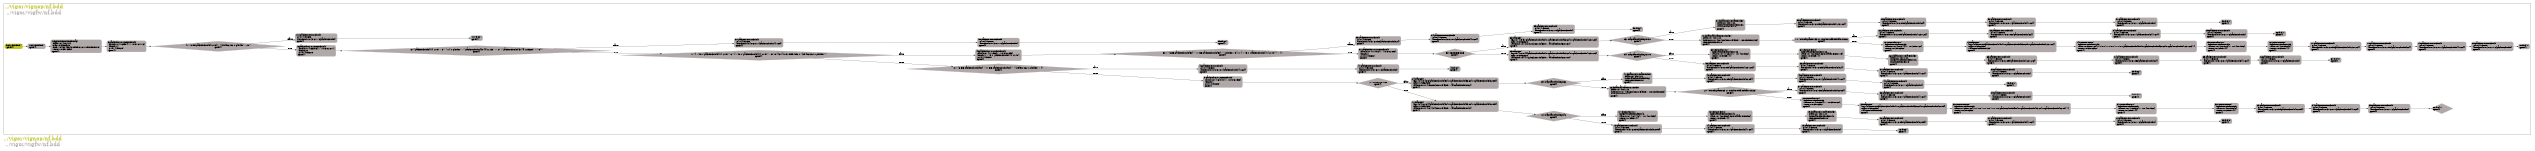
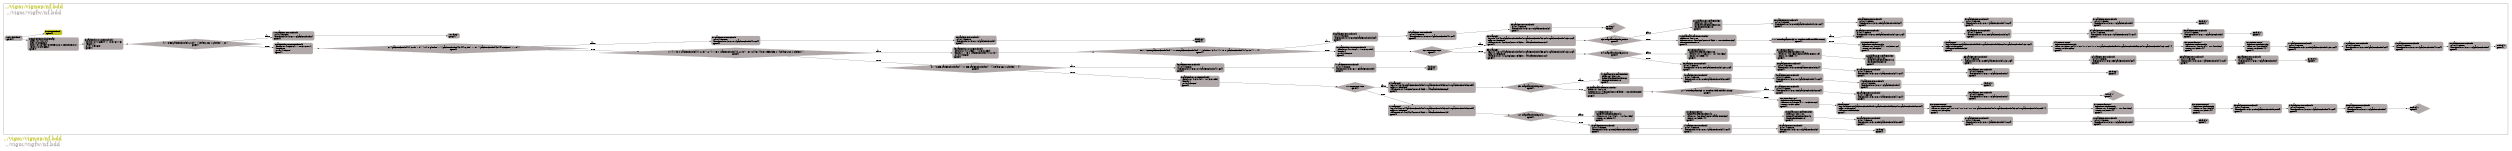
node "96:drop() cps={}": shape box -> Mdiamond
edge "3:current_time() cps={}" -> "1:current_time() cps={}": reversed
node "40:fwd(1) cps={}": shape box -> Mdiamond
